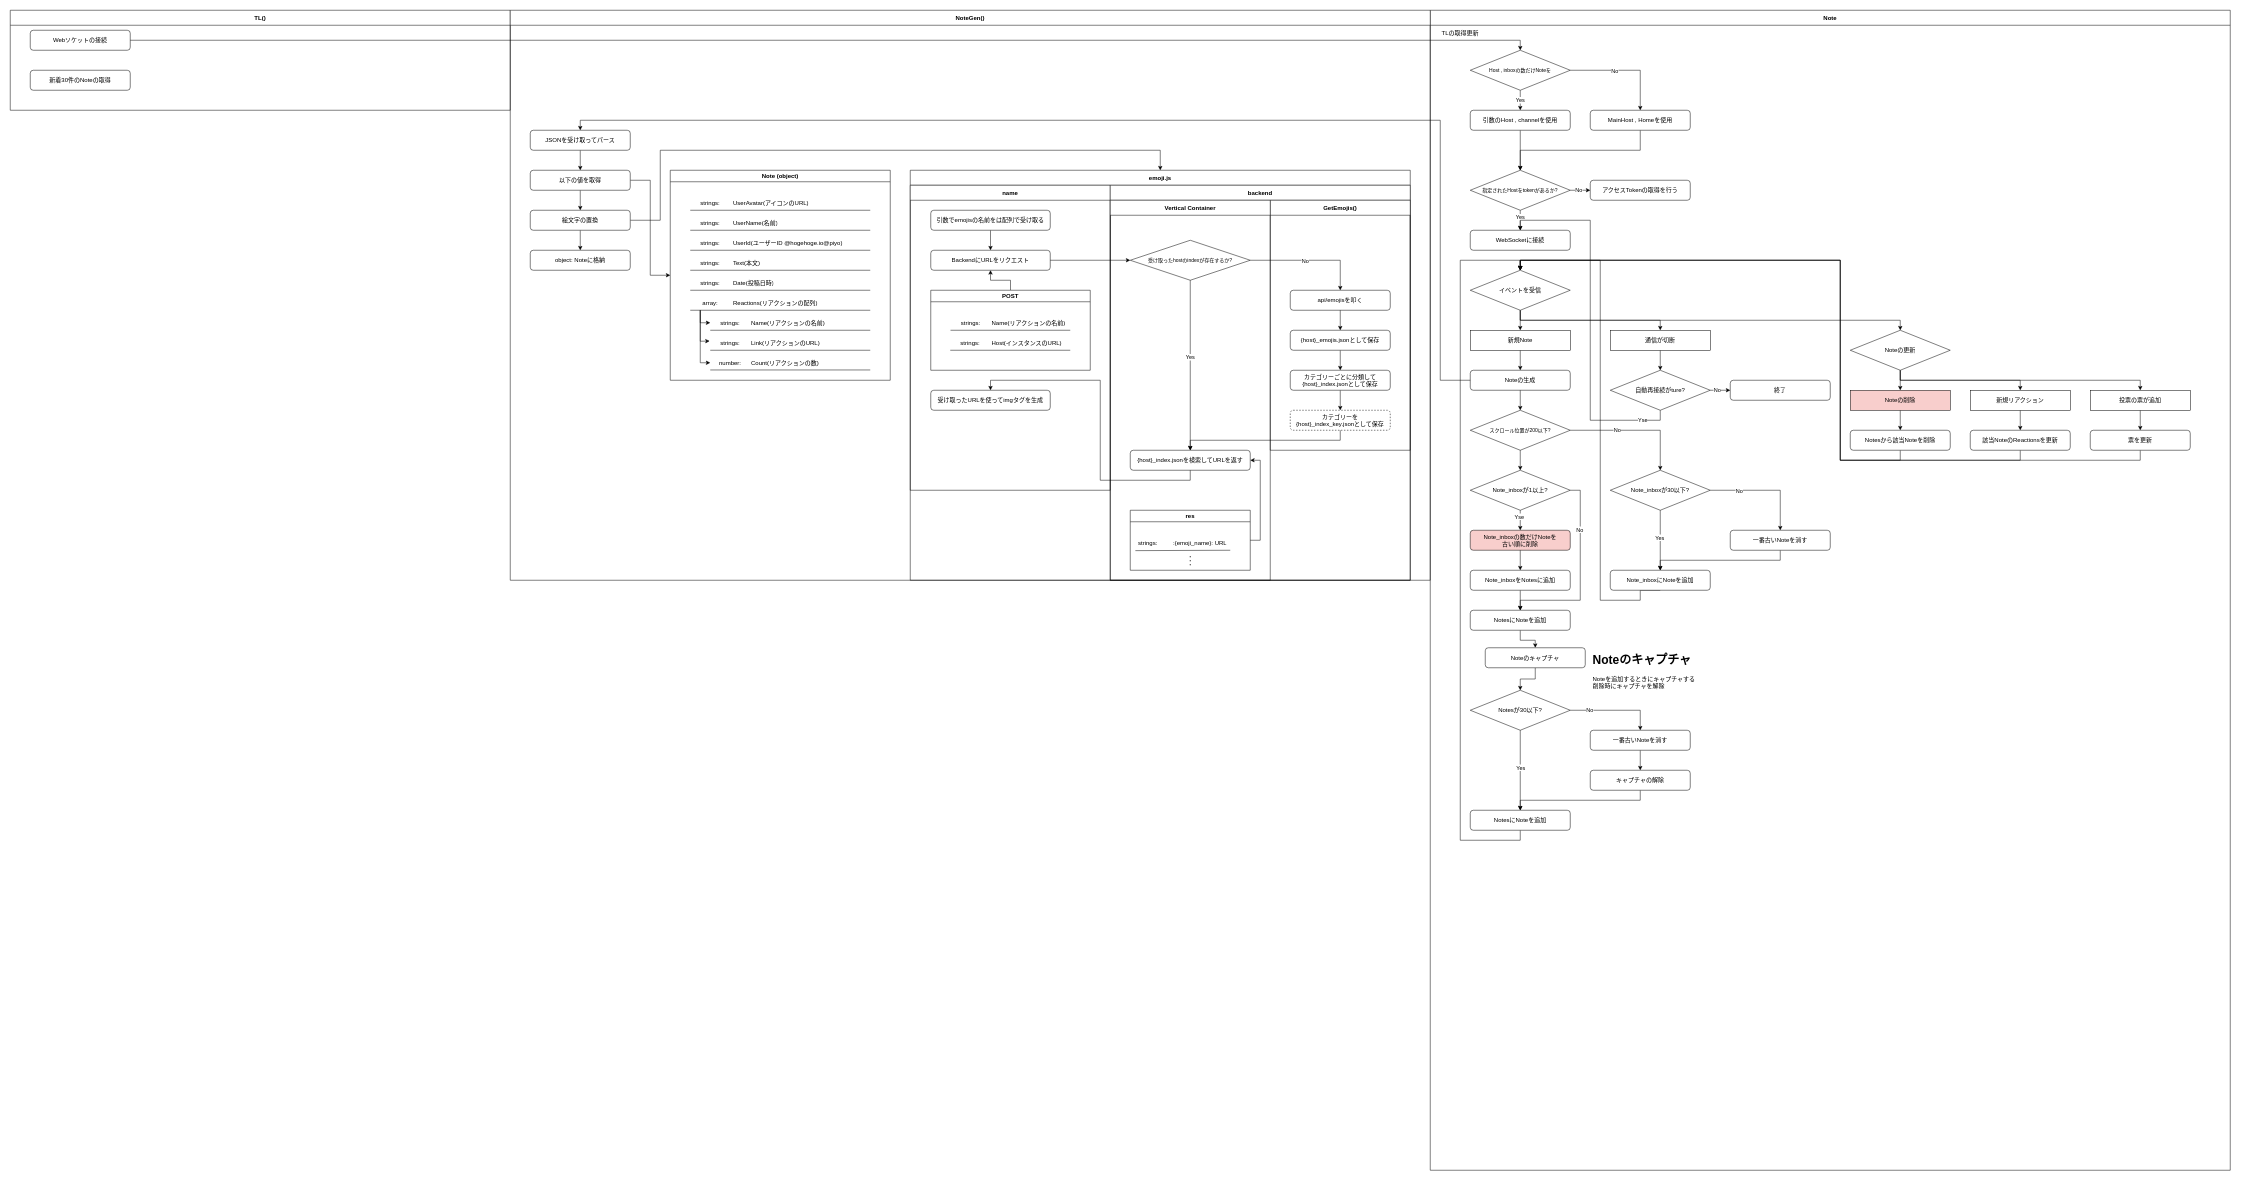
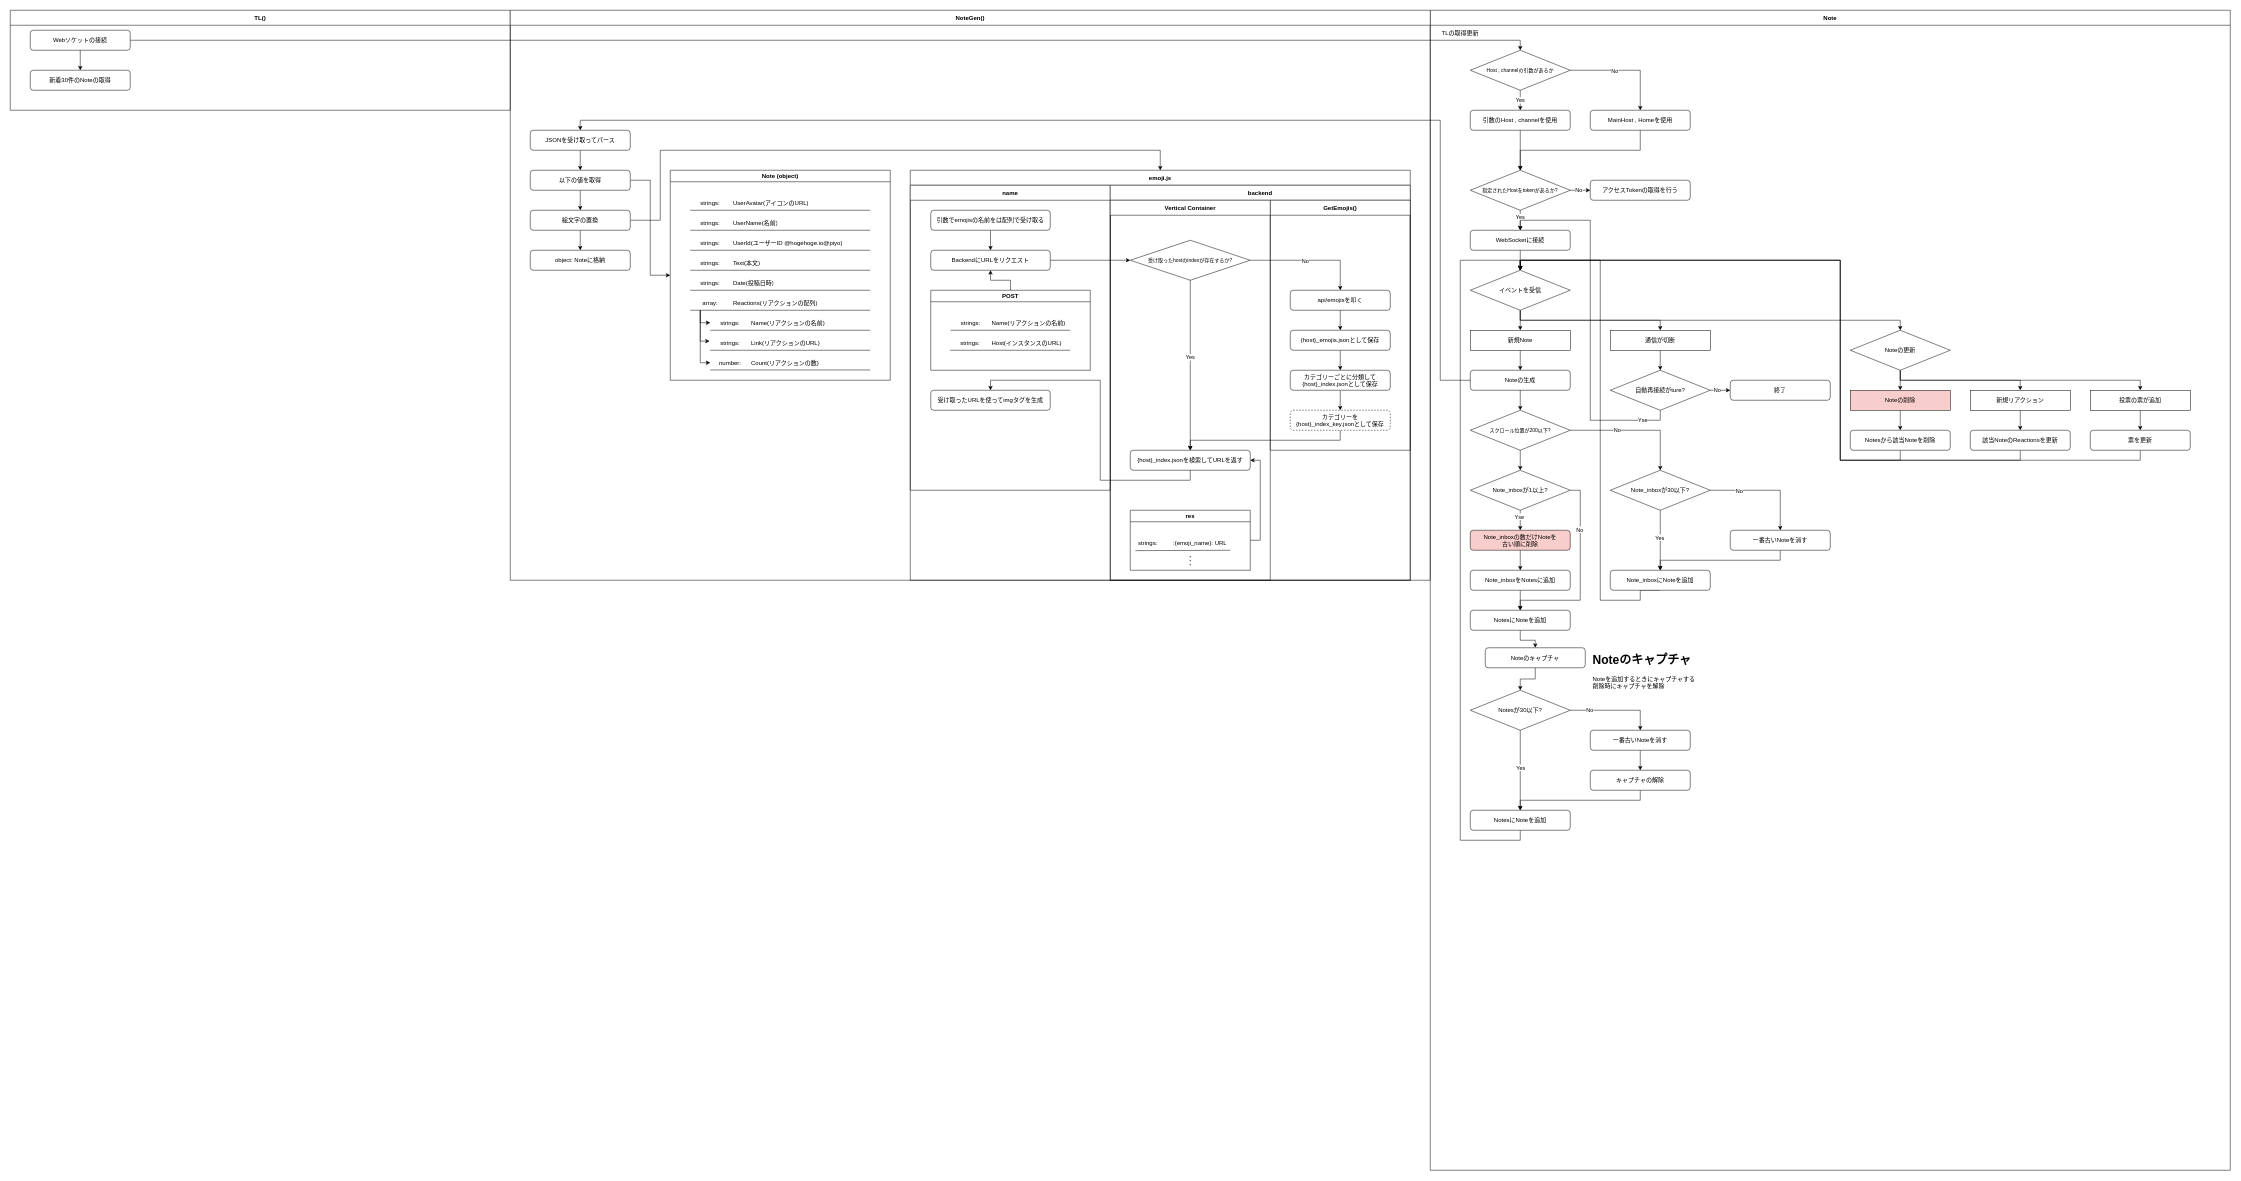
edge "Webソケットの接続" -> "新着30件のNoteの取得": added
node "Host , inboxの数だけNoteを": label "Host , inboxの数だけNoteを" -> "Host , channelの引数があるか"
edge "WebSocketに接続" -> "イベントを受信": added
